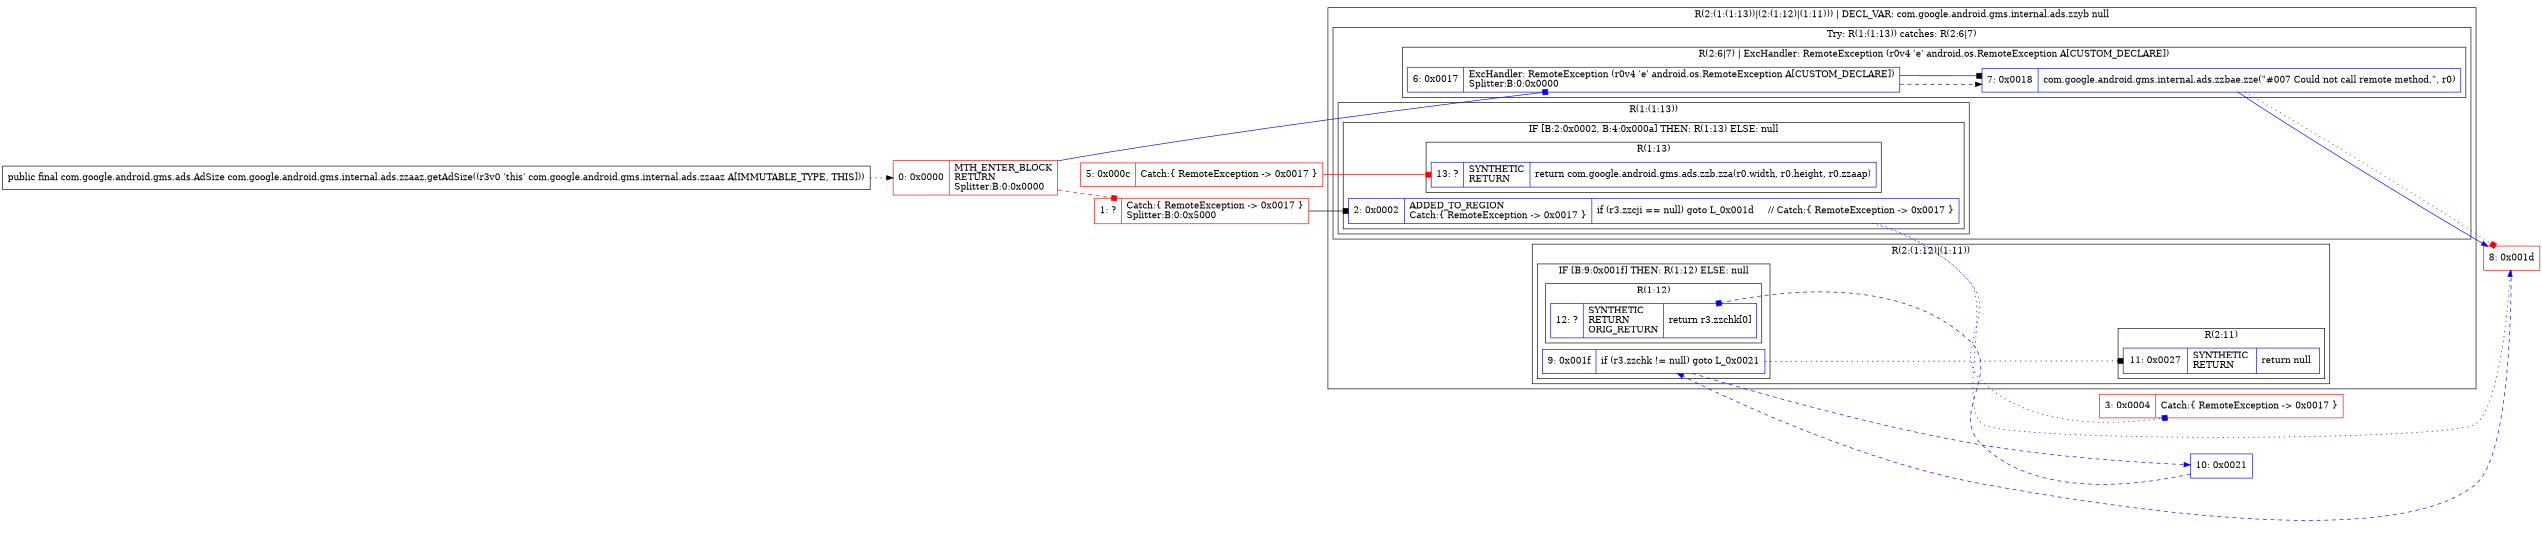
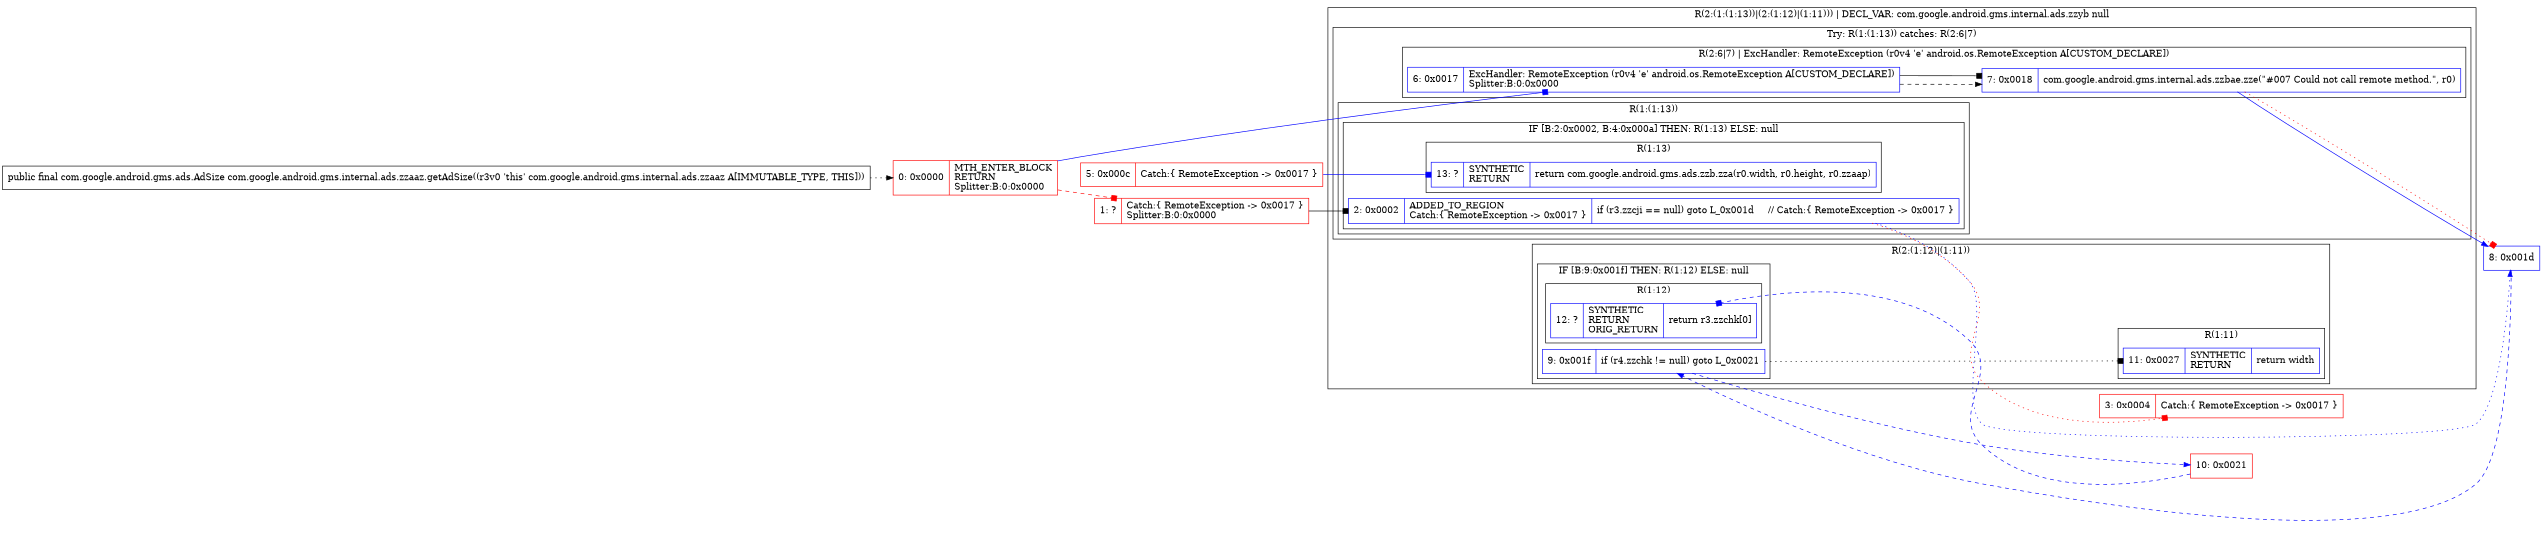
edge "5: 0x000c" -> "13: ?": color red -> blue
node "1: ?": text "Splitter:B:0:0x5000" -> "Splitter:B:0:0x0000"
node "8: 0x001d": color red -> blue
cluster "R(2:11)": label "R(2:11)" -> "R(1:11)"
node "9: 0x001f": text "if (r3.zzchk != null) goto L_0x0021" -> "if (r4.zzchk != null) goto L_0x0021"
node "11: 0x0027": text "return null" -> "return width"
edge "2: 0x0002" -> "3: 0x0004": color blue -> red
node "10: 0x0021": color blue -> red
